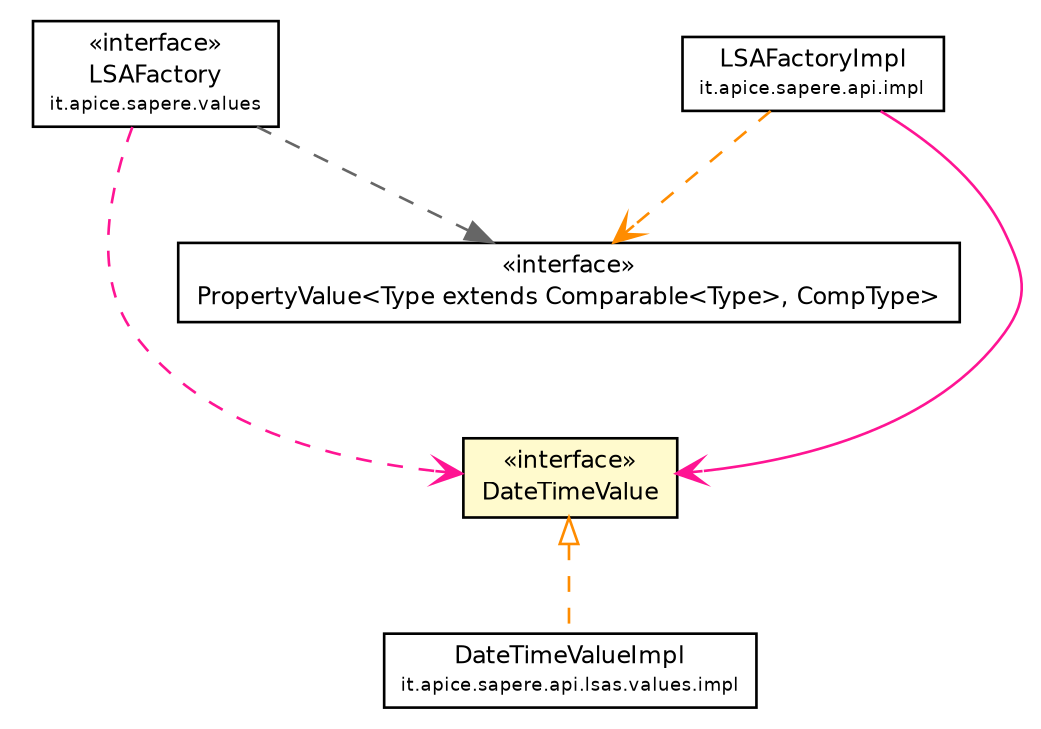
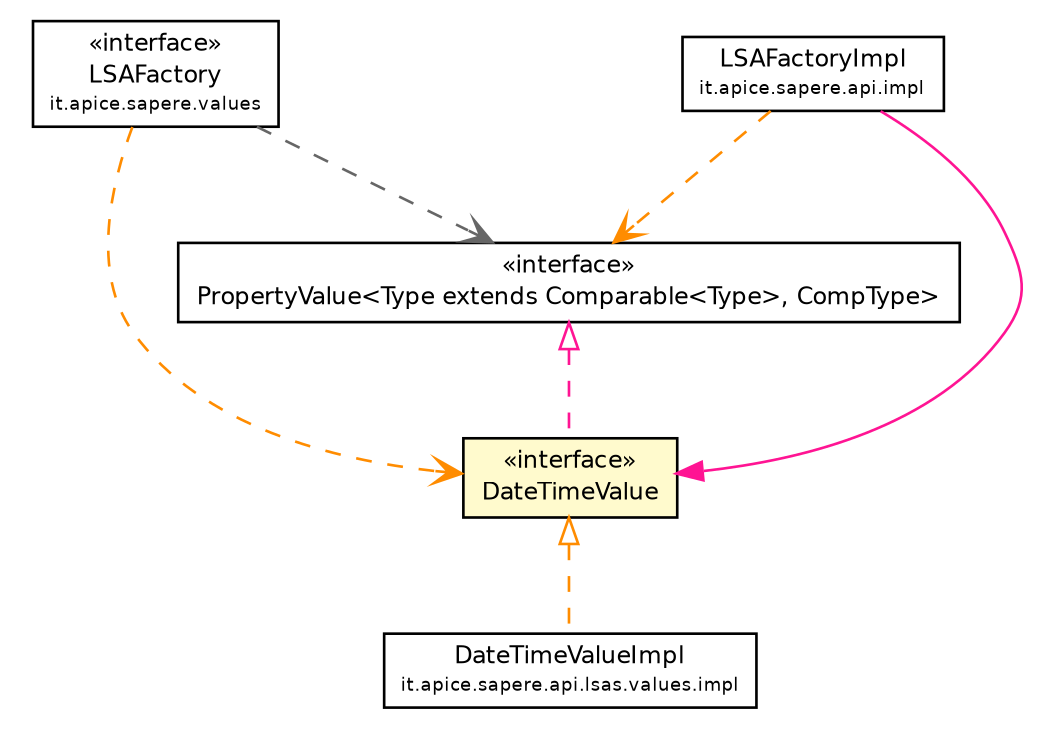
edge "LSAFactory" -> "PropertyValue<Type extends Comparable<Type>, CompType>": arrowhead normal -> open
edge "LSAFactoryImpl" -> "DateTimeValue": arrowhead open -> normal
edge "LSAFactory" -> "DateTimeValue": color deeppink -> darkorange
edge "DateTimeValue" -> "PropertyValue<Type extends Comparable<Type>, CompType>": added
